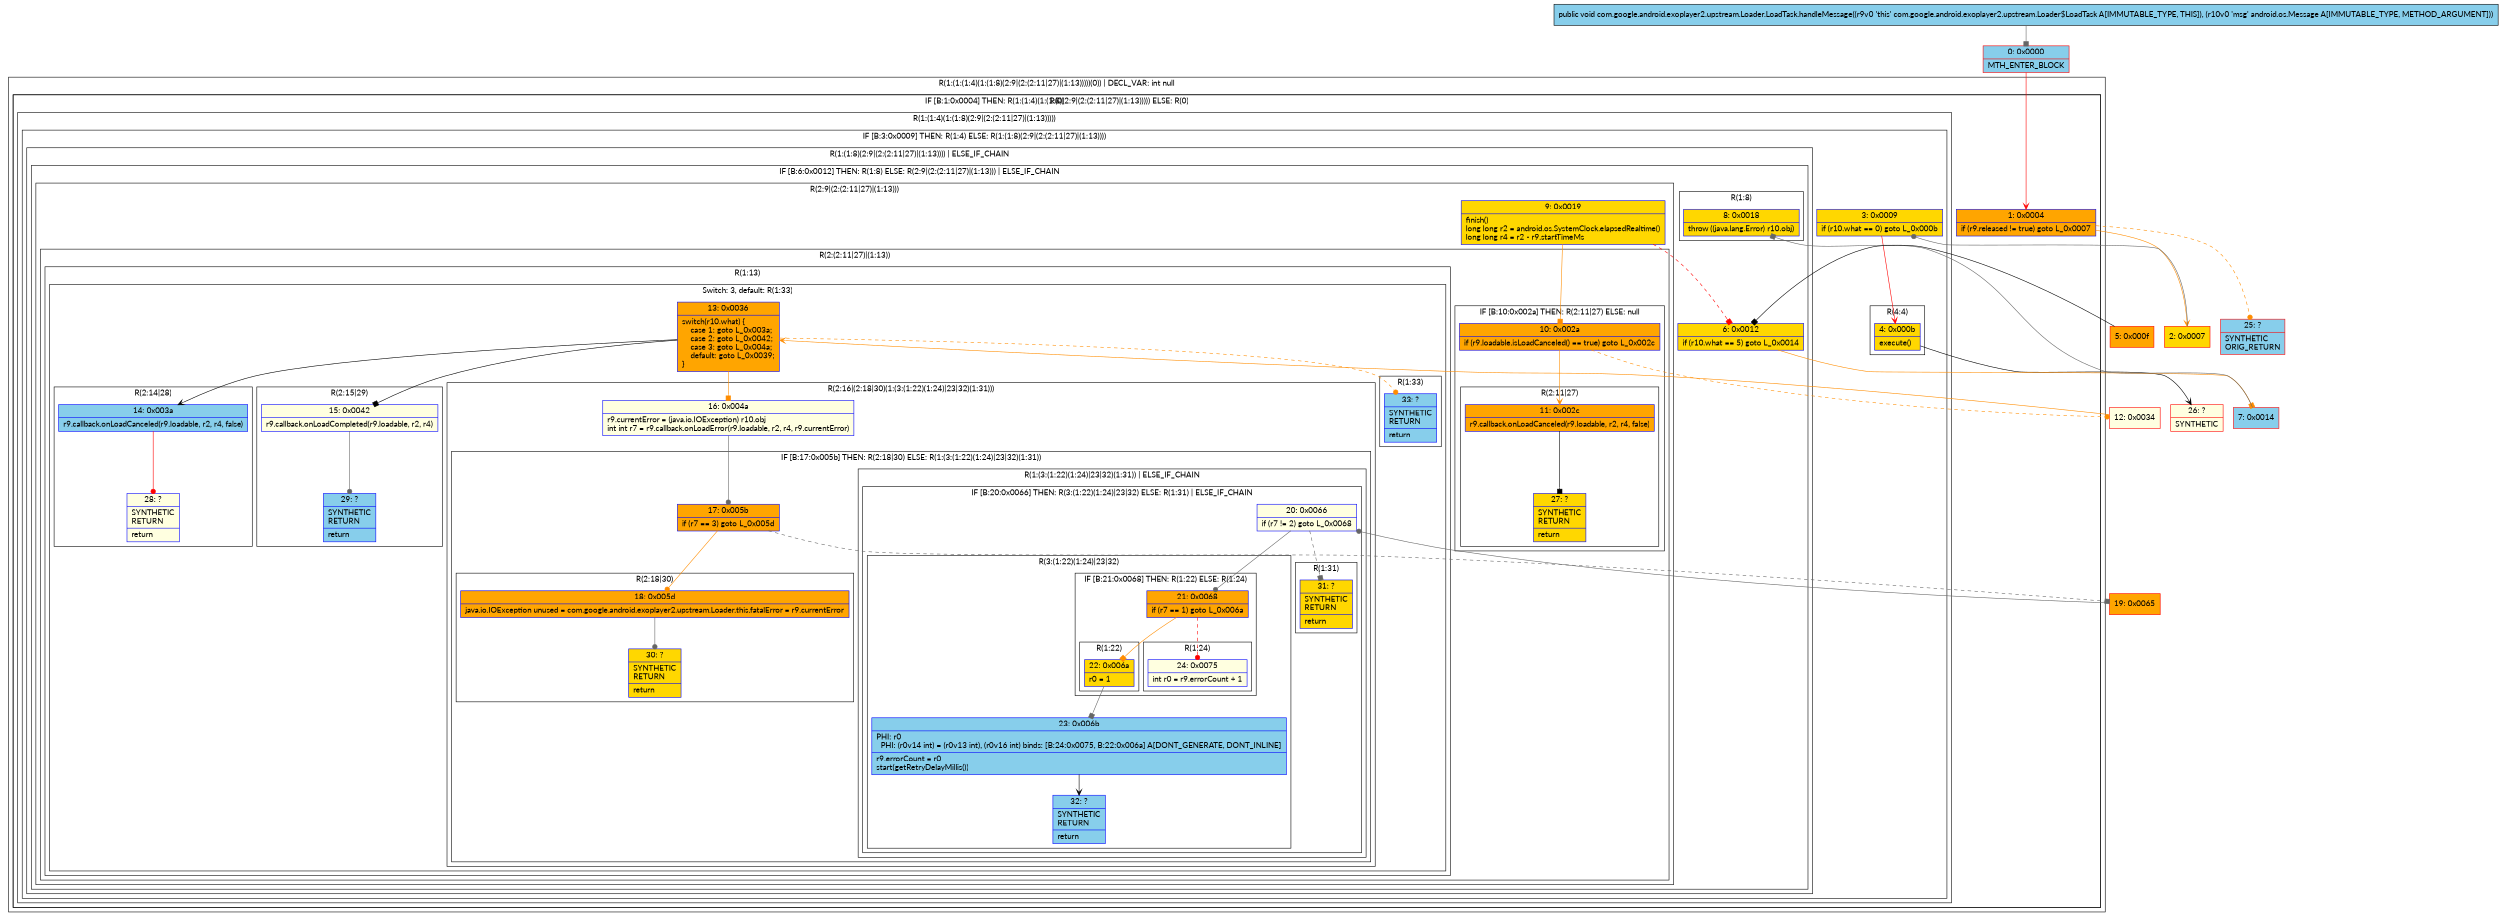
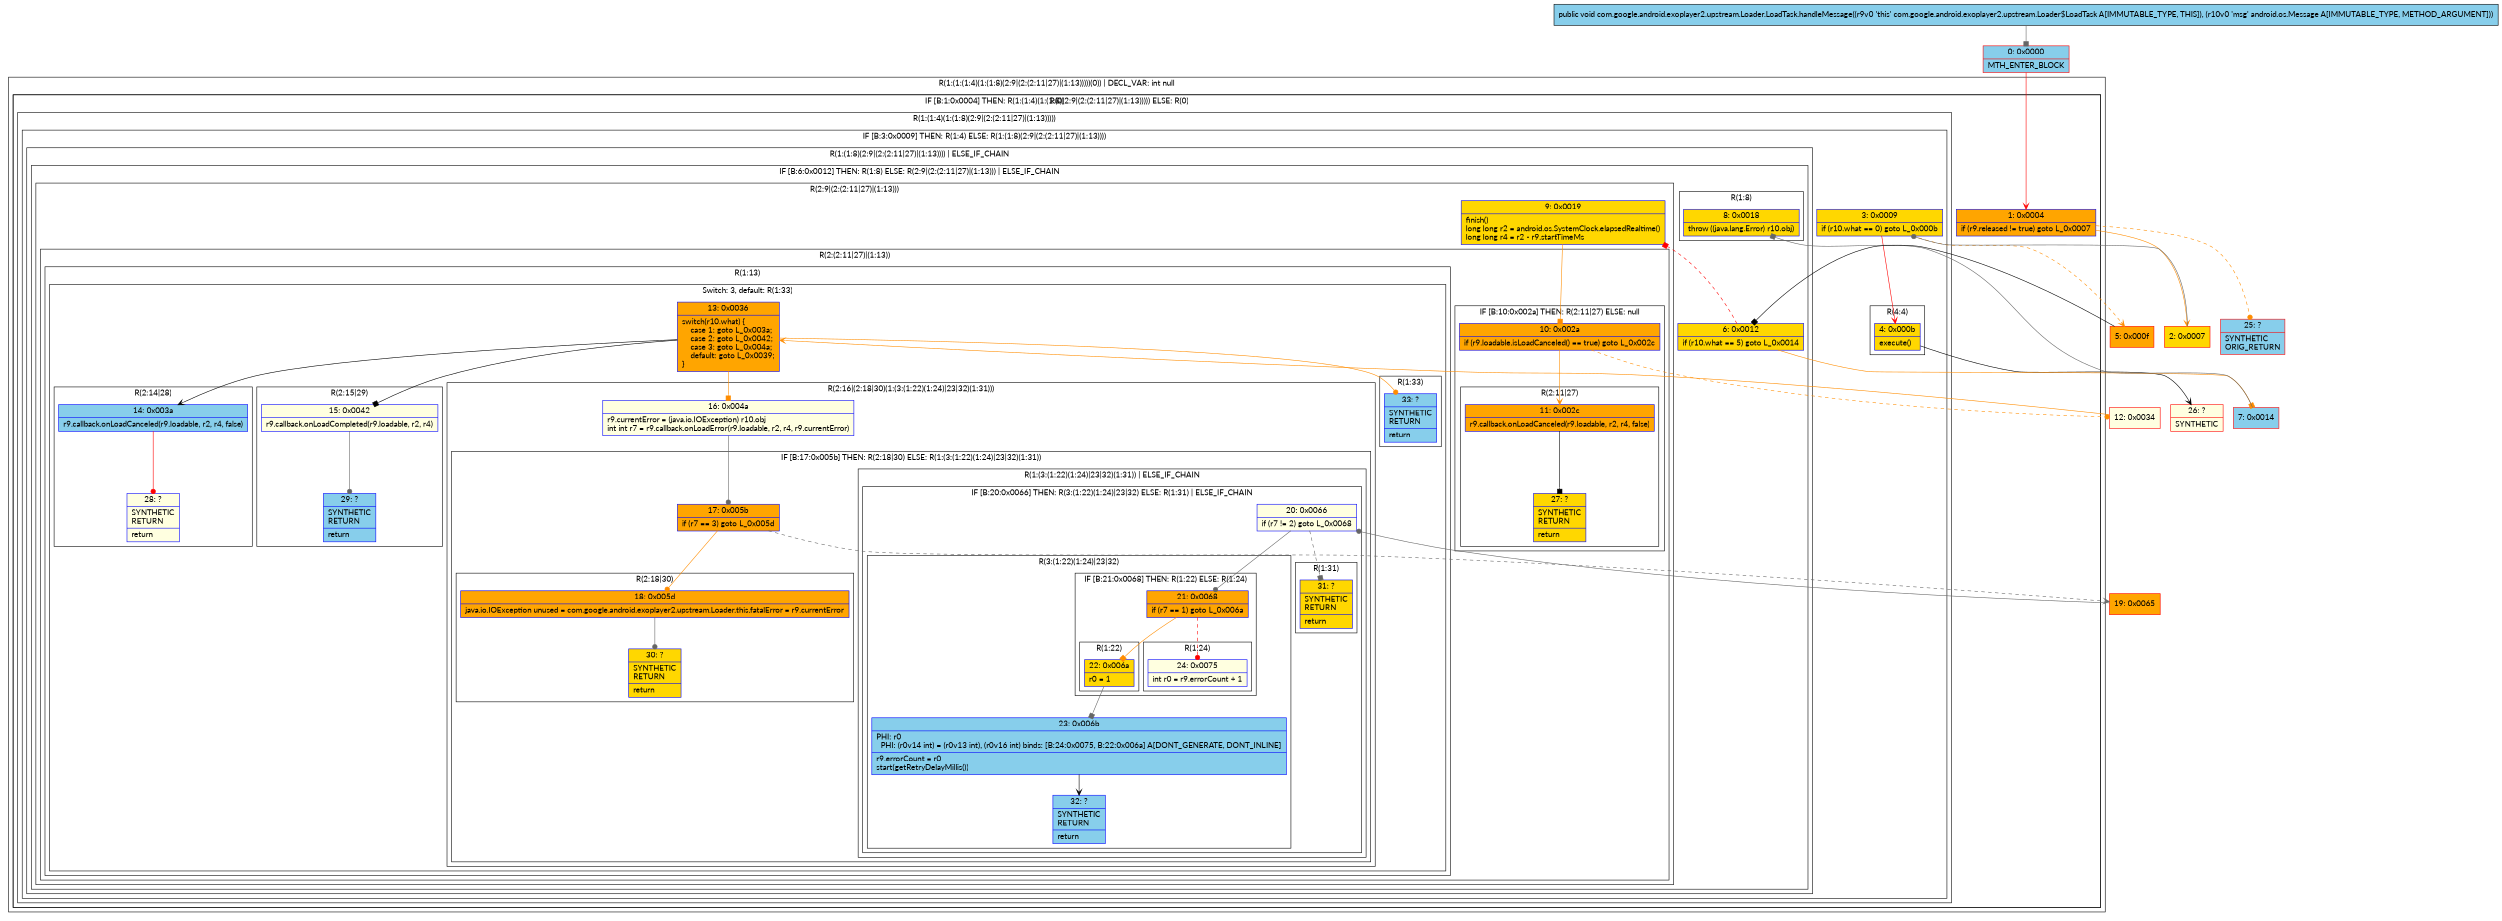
edge "3: 0x0009" -> "5: 0x000f": added
edge "9: 0x0019" -> "6: 0x0012": reversed
edge "13: 0x0036" -> "33: ?": style dashed -> solid
edge "17: 0x005b" -> "19: 0x0065": arrowhead box -> vee
